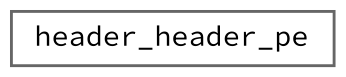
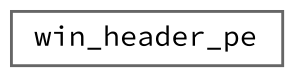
node "header_header_pe": label "header_header_pe" -> "win_header_pe"
